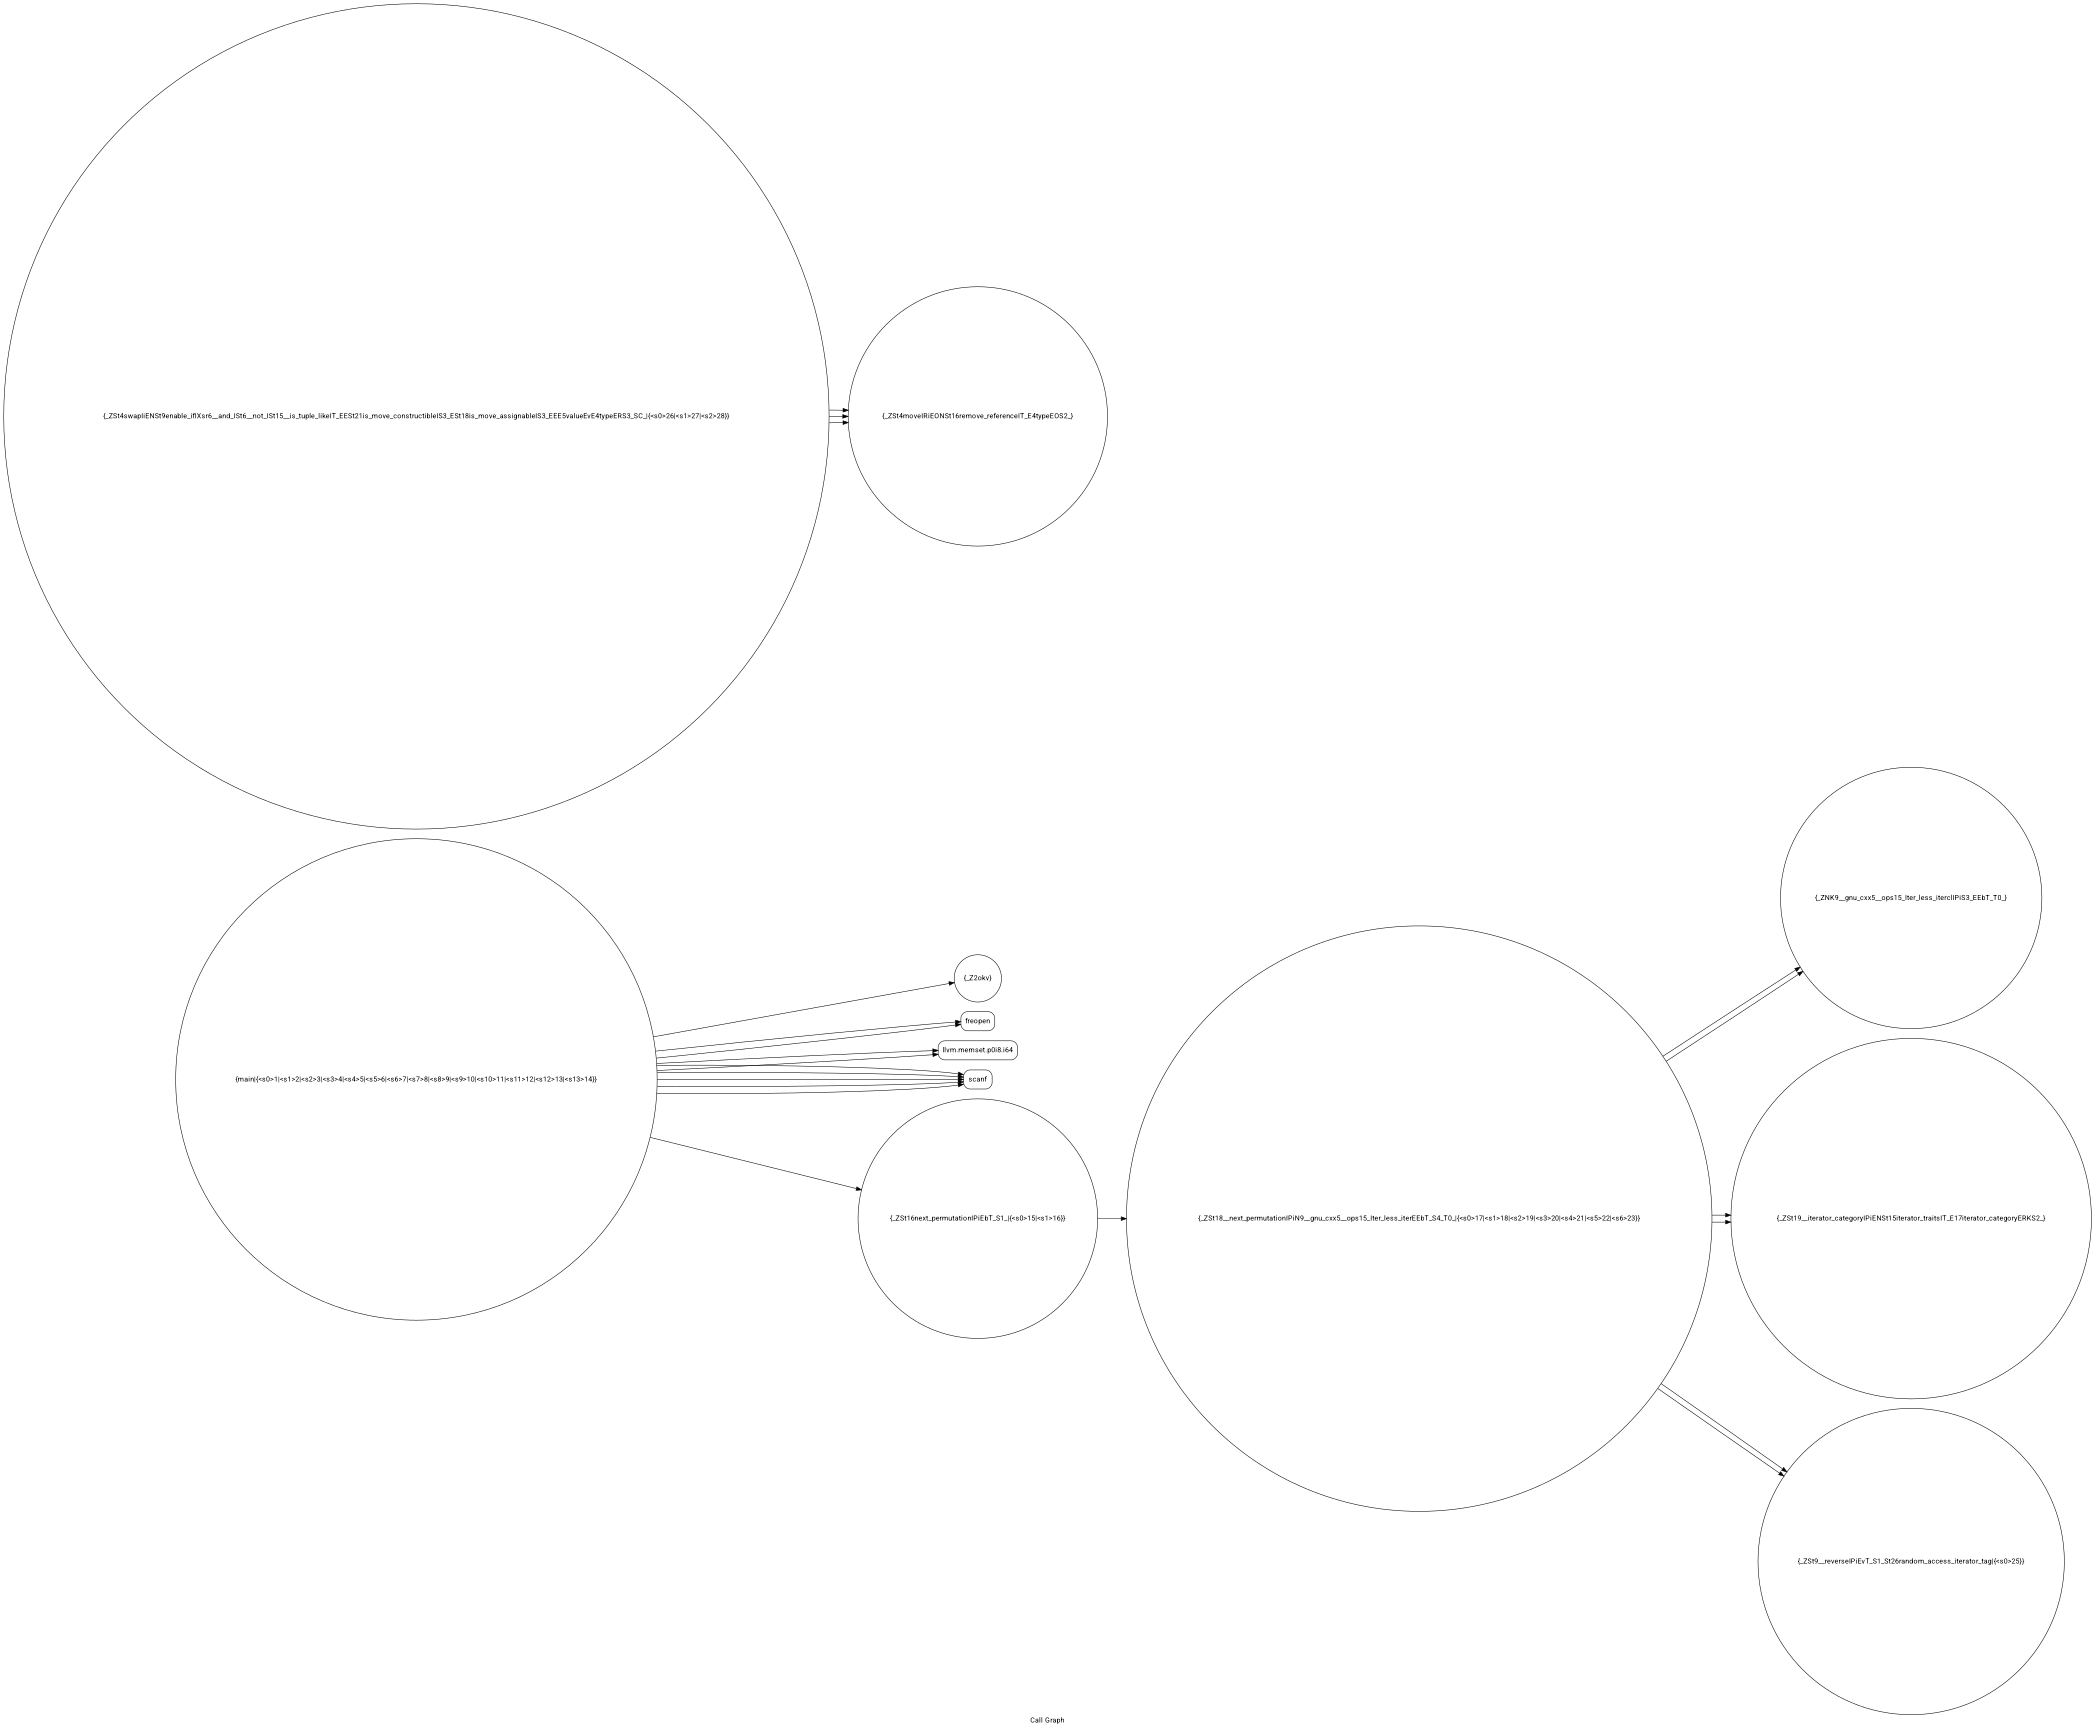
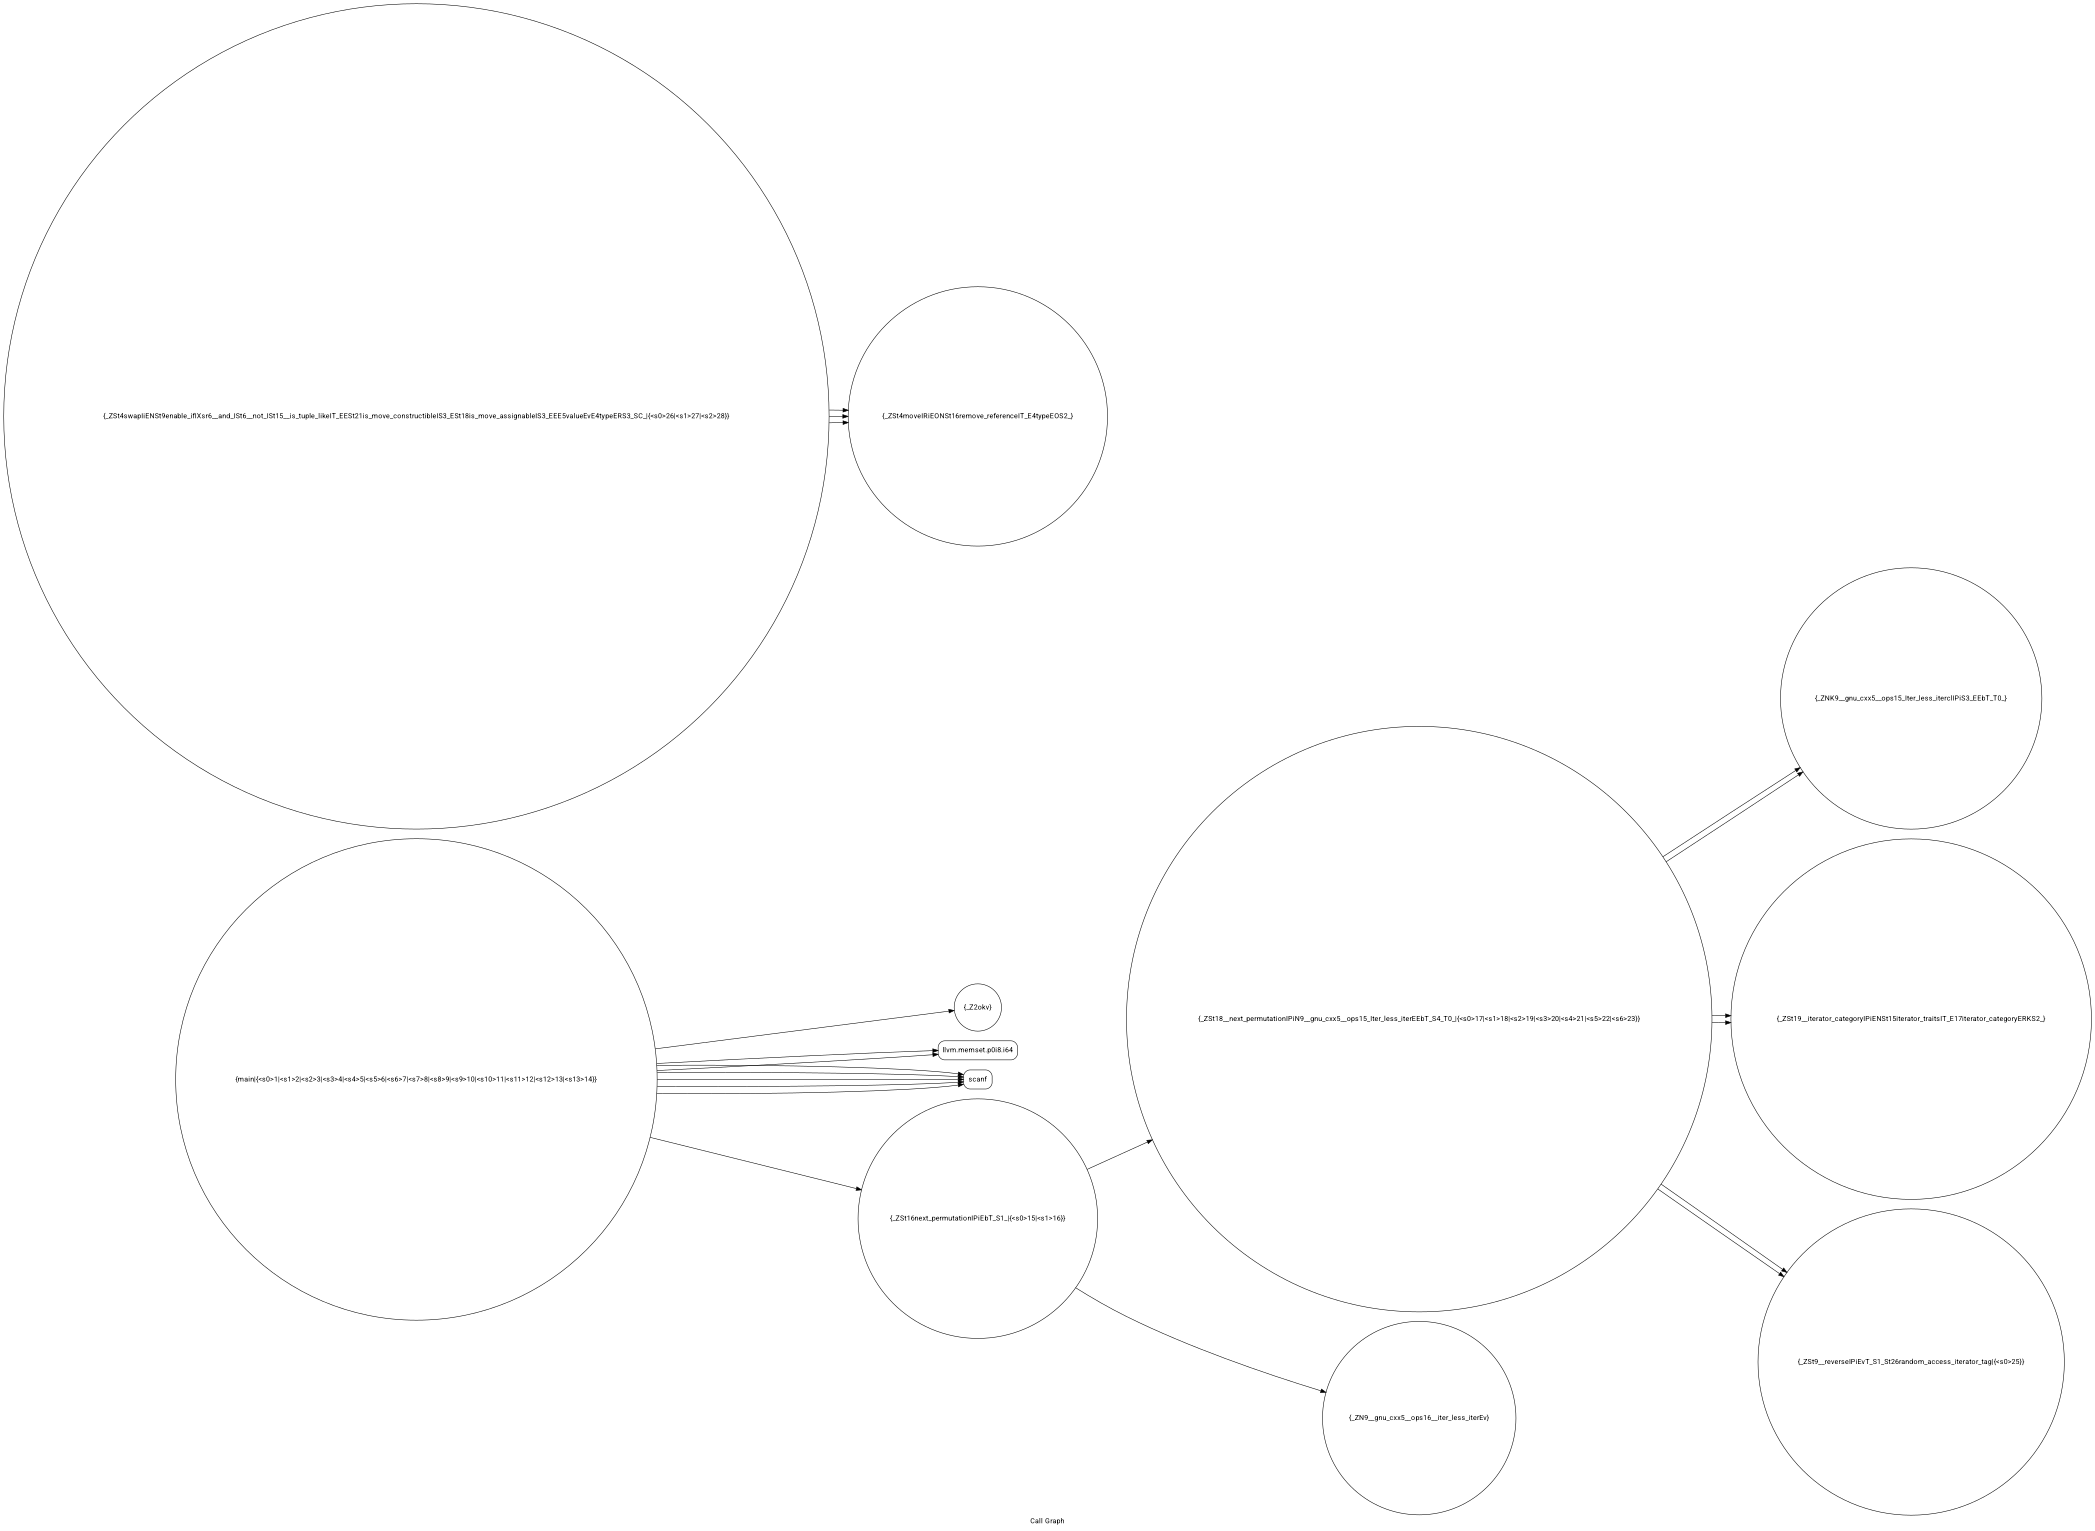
node "freopen": removed
node "{_ZN9__gnu_cxx5__ops16__iter_less_iterEv}": added
